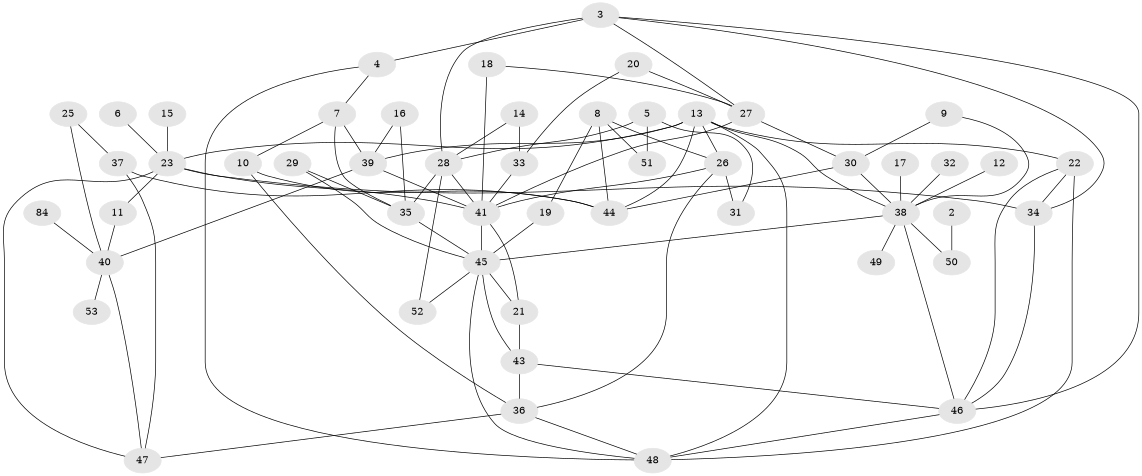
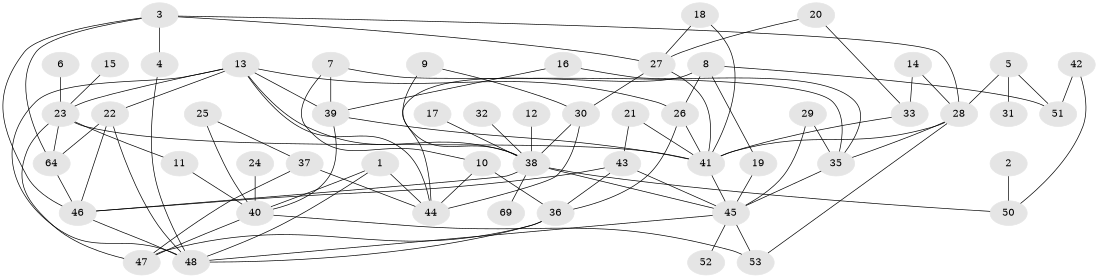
node "42": added
edge "4" -- "7": removed
node "1": added
edge "26" -- "31": removed
node "84": label "84" -> "24"
node "34": label "34" -> "64"
edge "28" -- "52": now "28" -- "53"
node "49": label "49" -> "69"
edge "45" -- "21": now "45" -- "53"
